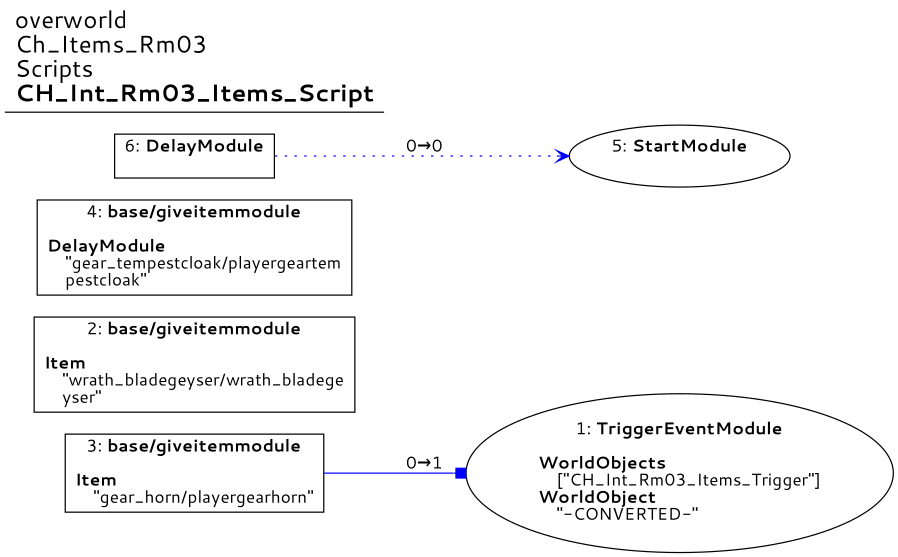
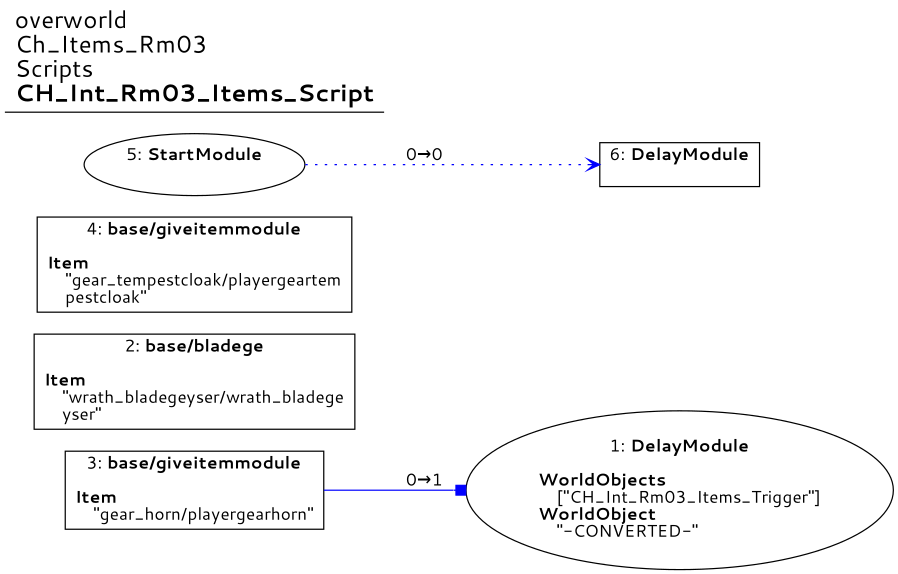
edge "6:" -> "5:": reversed
node "4:": text "DelayModule" -> "Item"
node "2:": text "base/giveitemmodule" -> "base/bladege"
node "1:": text "TriggerEventModule" -> "DelayModule"
